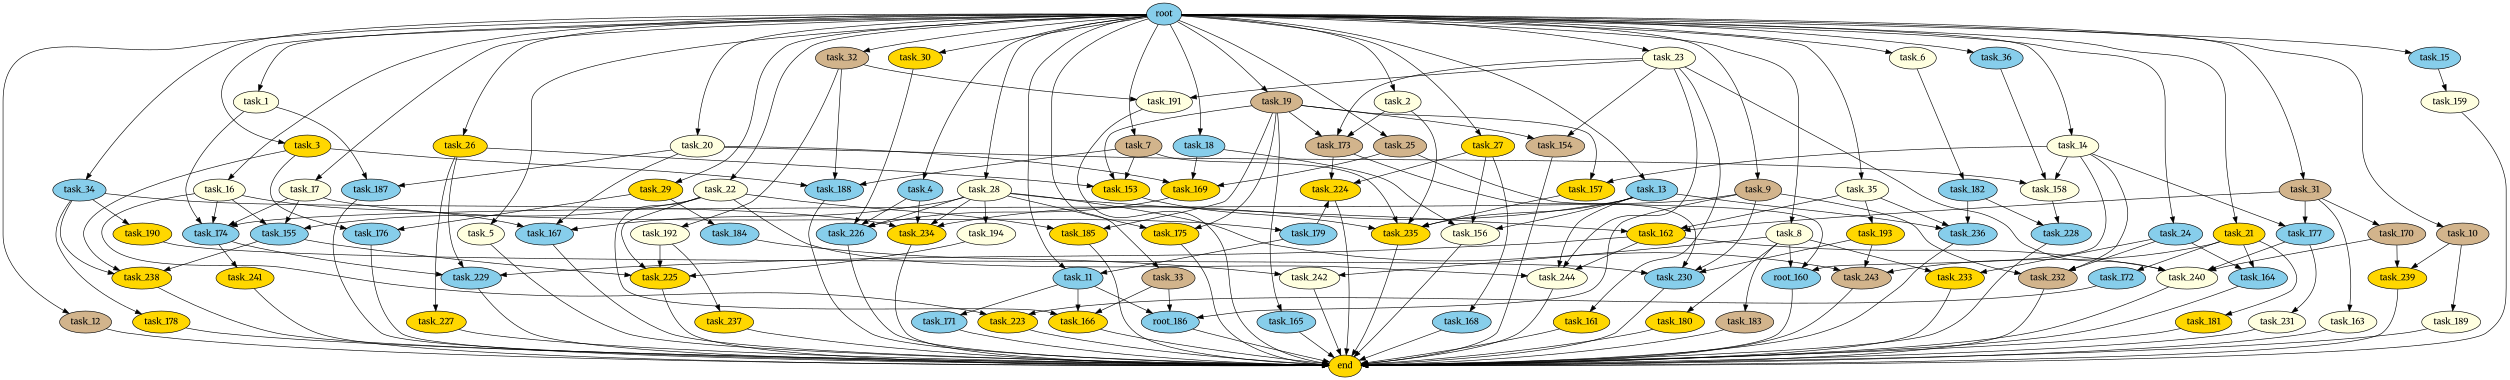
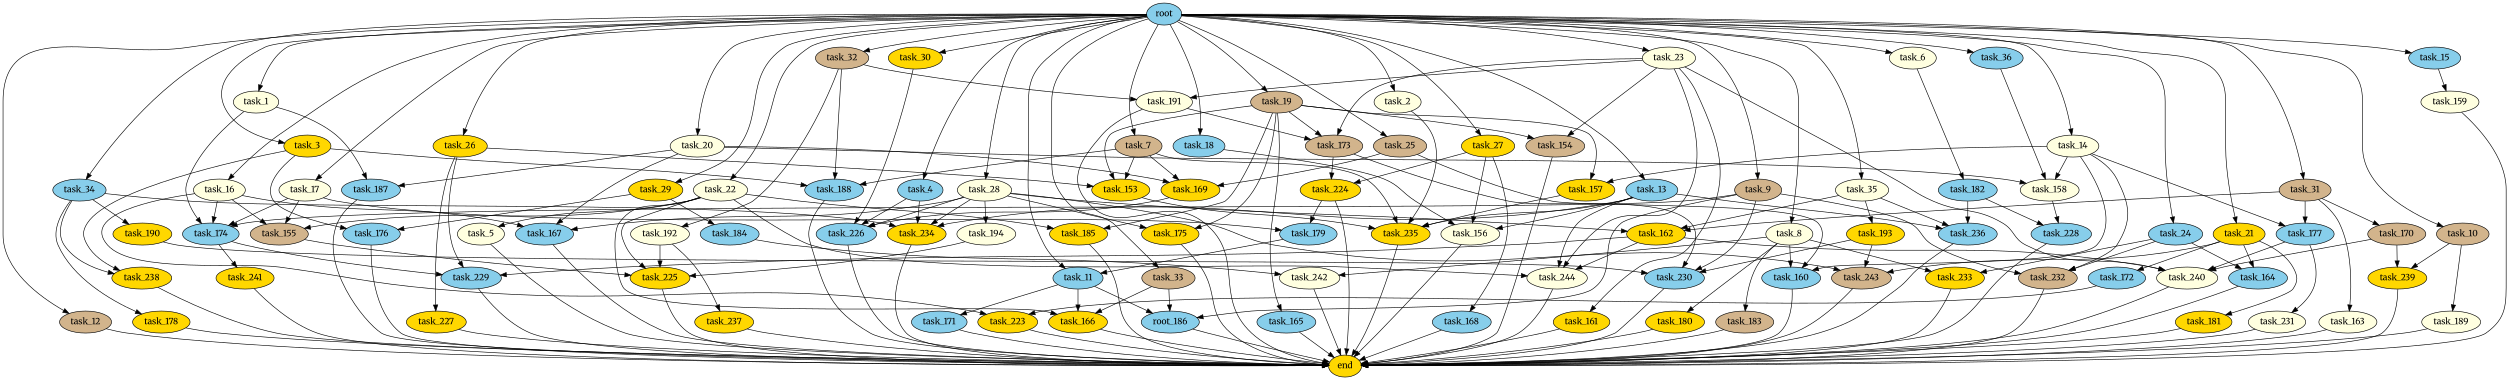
edge "root" -> "task_5": now "task_22" -> "task_5"
edge "task_2" -> "task_173": now "task_191" -> "task_173"
edge "task_18" -> "task_169": now "task_7" -> "task_169"
edge "task_179" -> "task_224": reversed
node "task_155": fillcolor skyblue -> tan
edge "task_155" -> "task_238": removed
node "root_160": label "root_160" -> "task_160"
